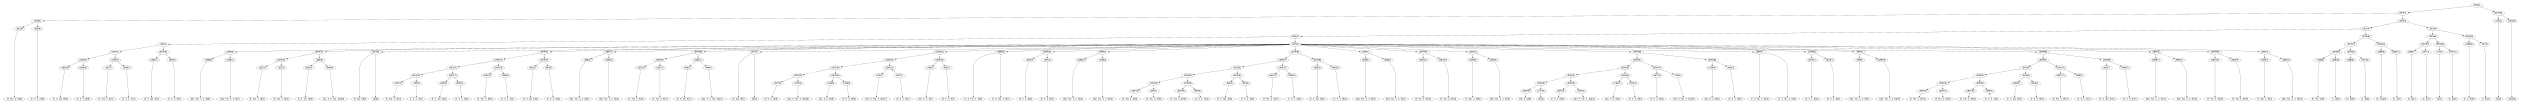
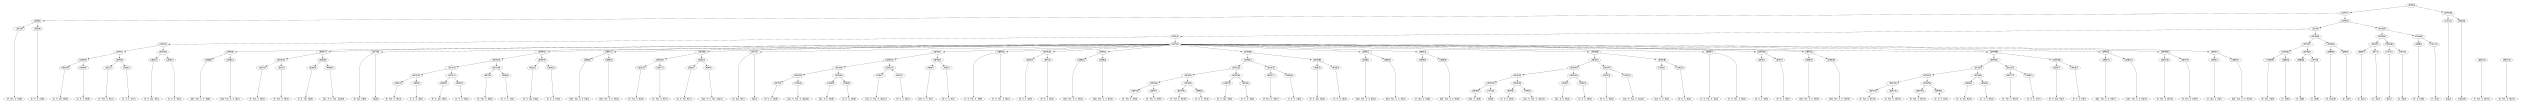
node "L5319(39)": removed
